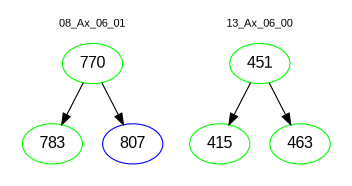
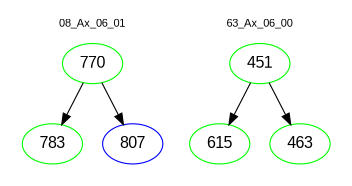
cluster "13_Ax_06_00": label "13_Ax_06_00" -> "63_Ax_06_00"
node "415": label "415" -> "615"
